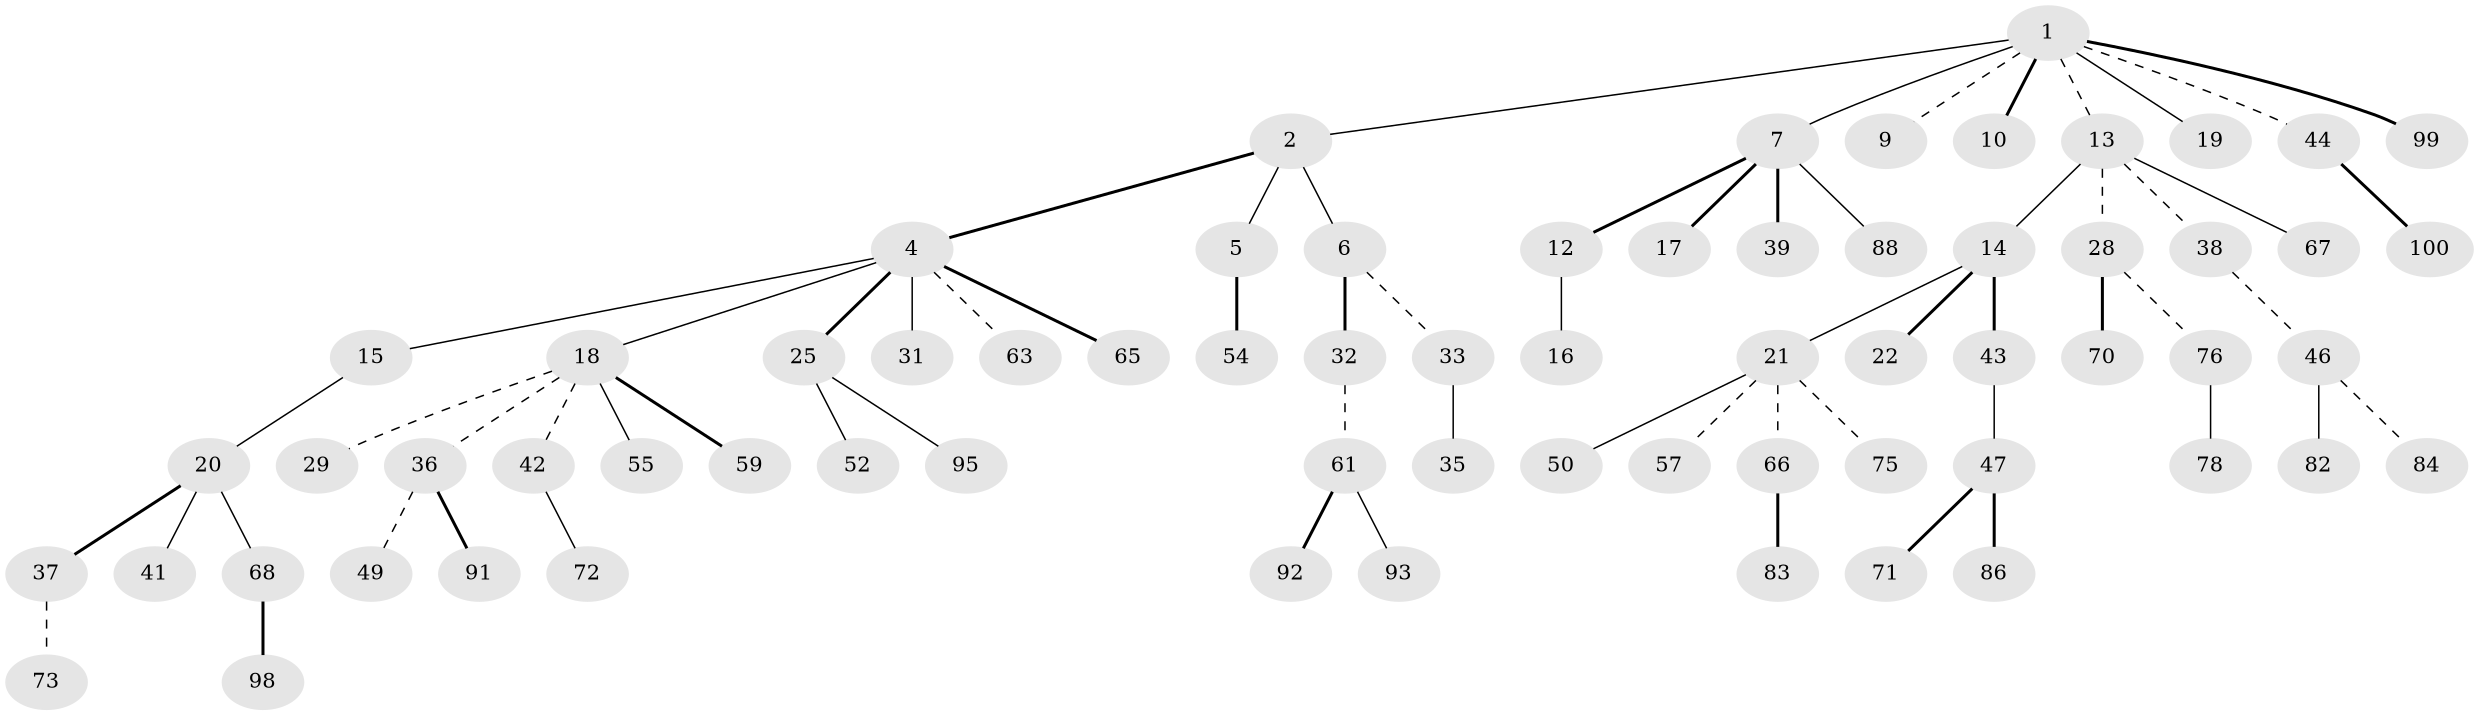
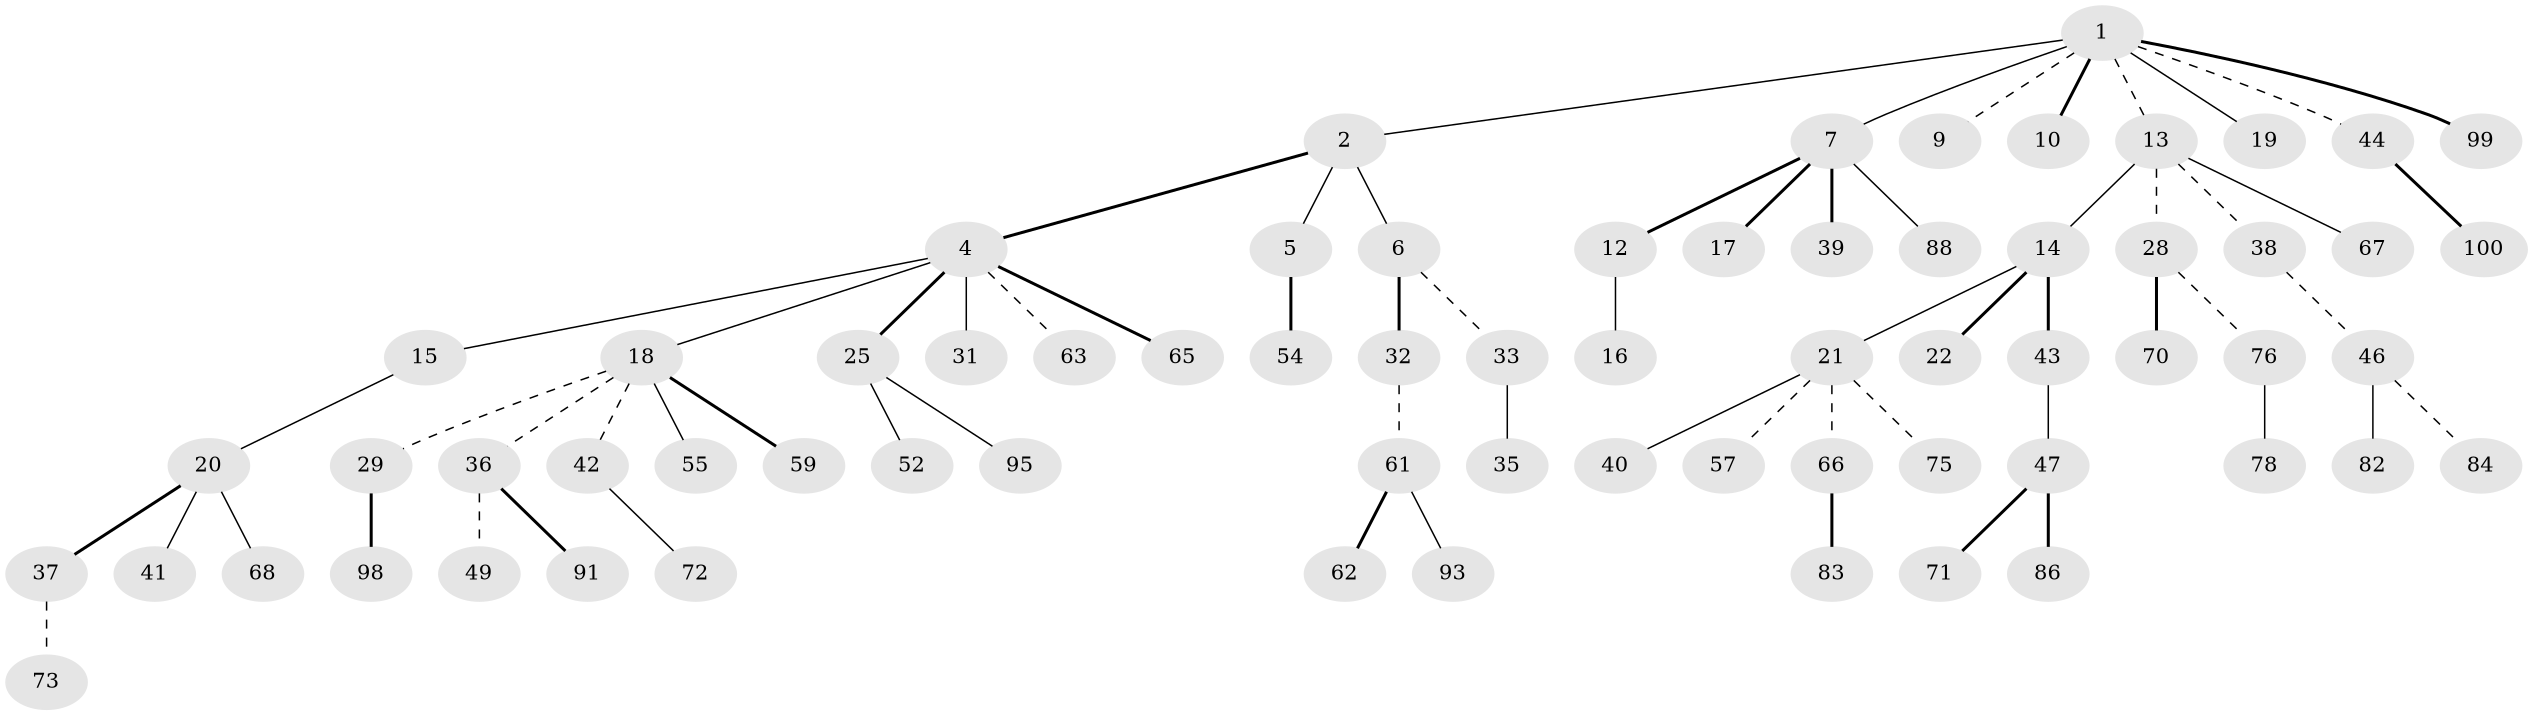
node "50": label "50" -> "40"
node "92": label "92" -> "62"
edge "68" -- "98": now "29" -- "98"
